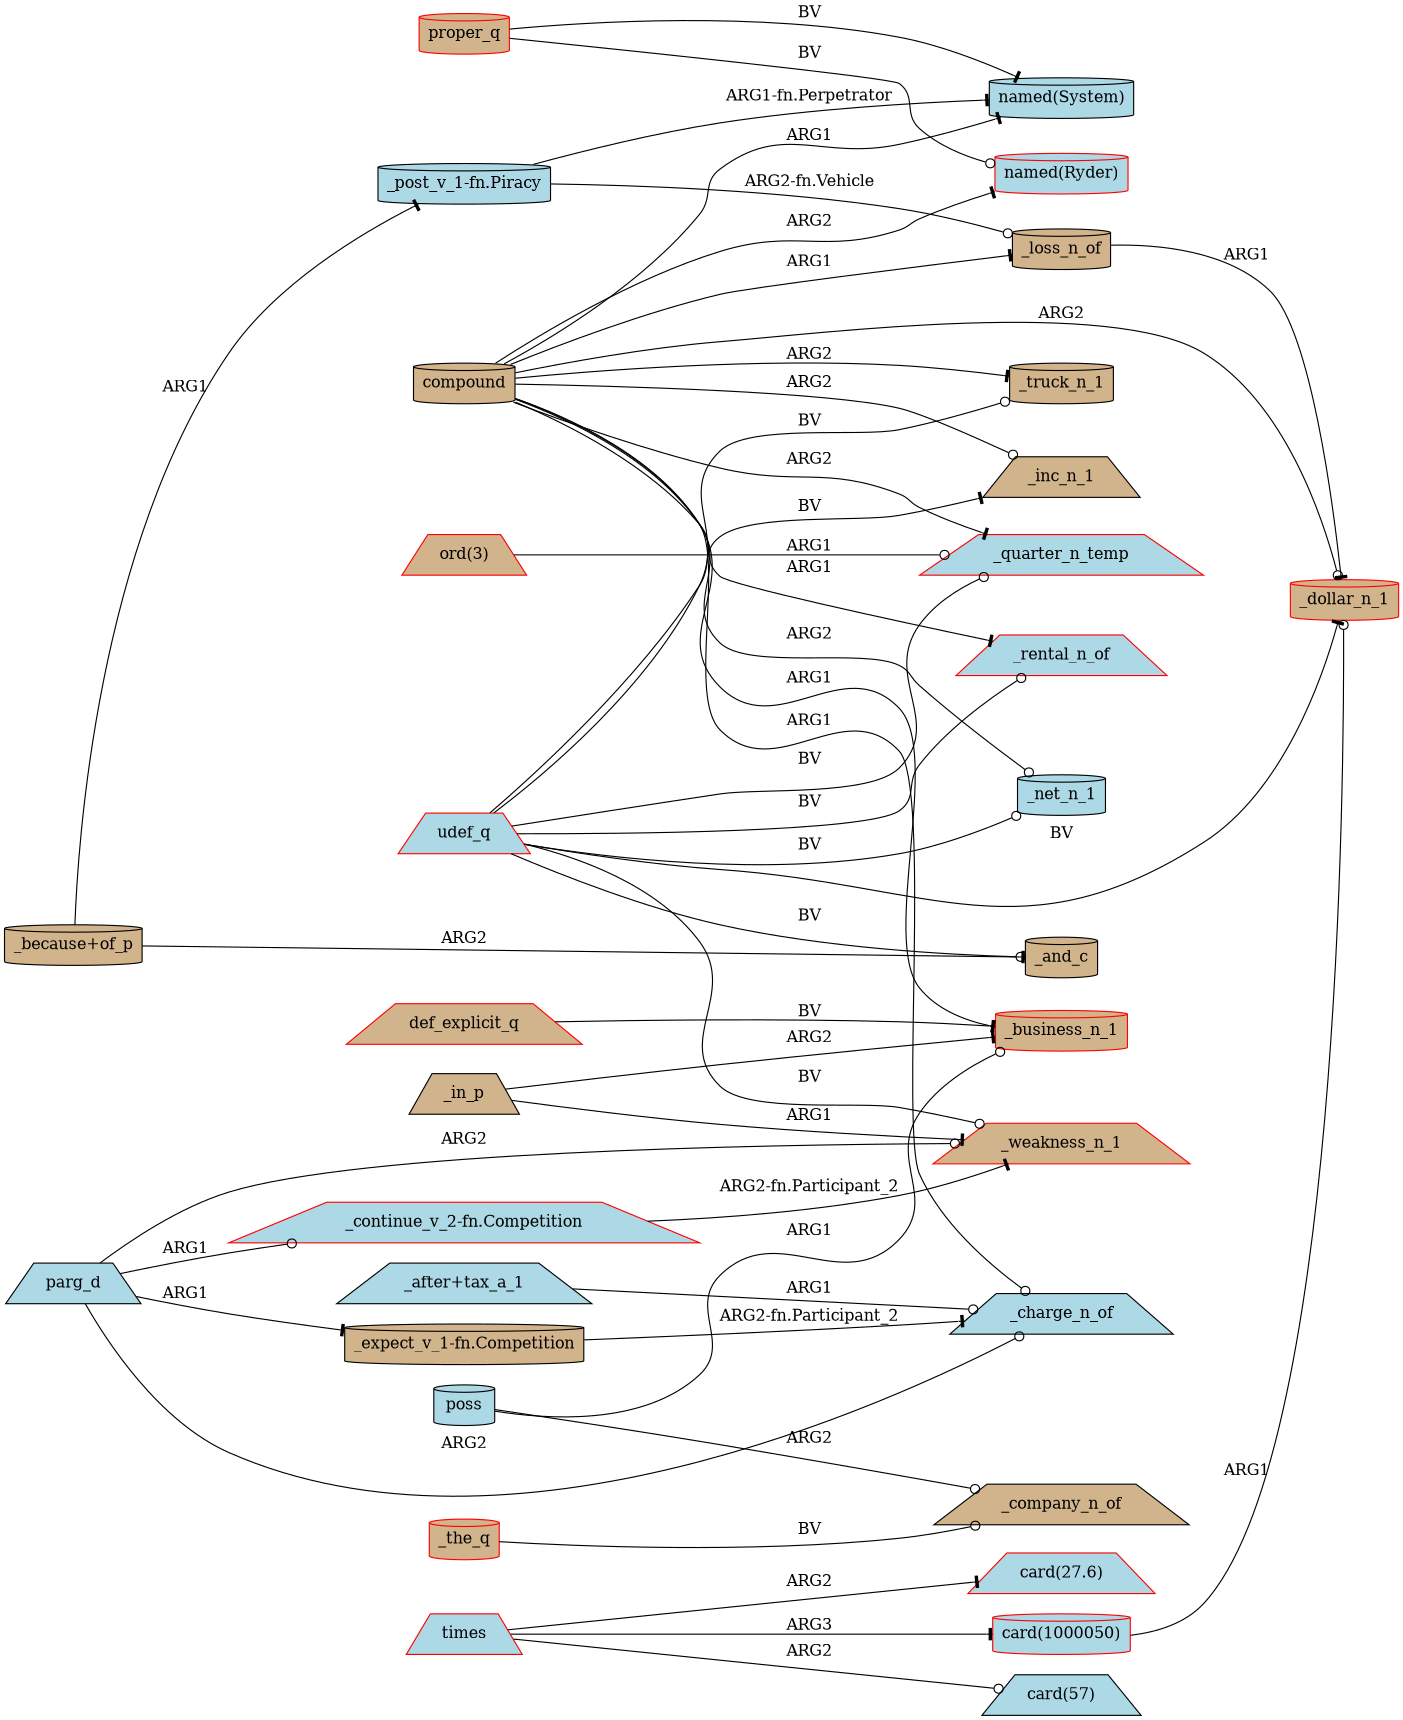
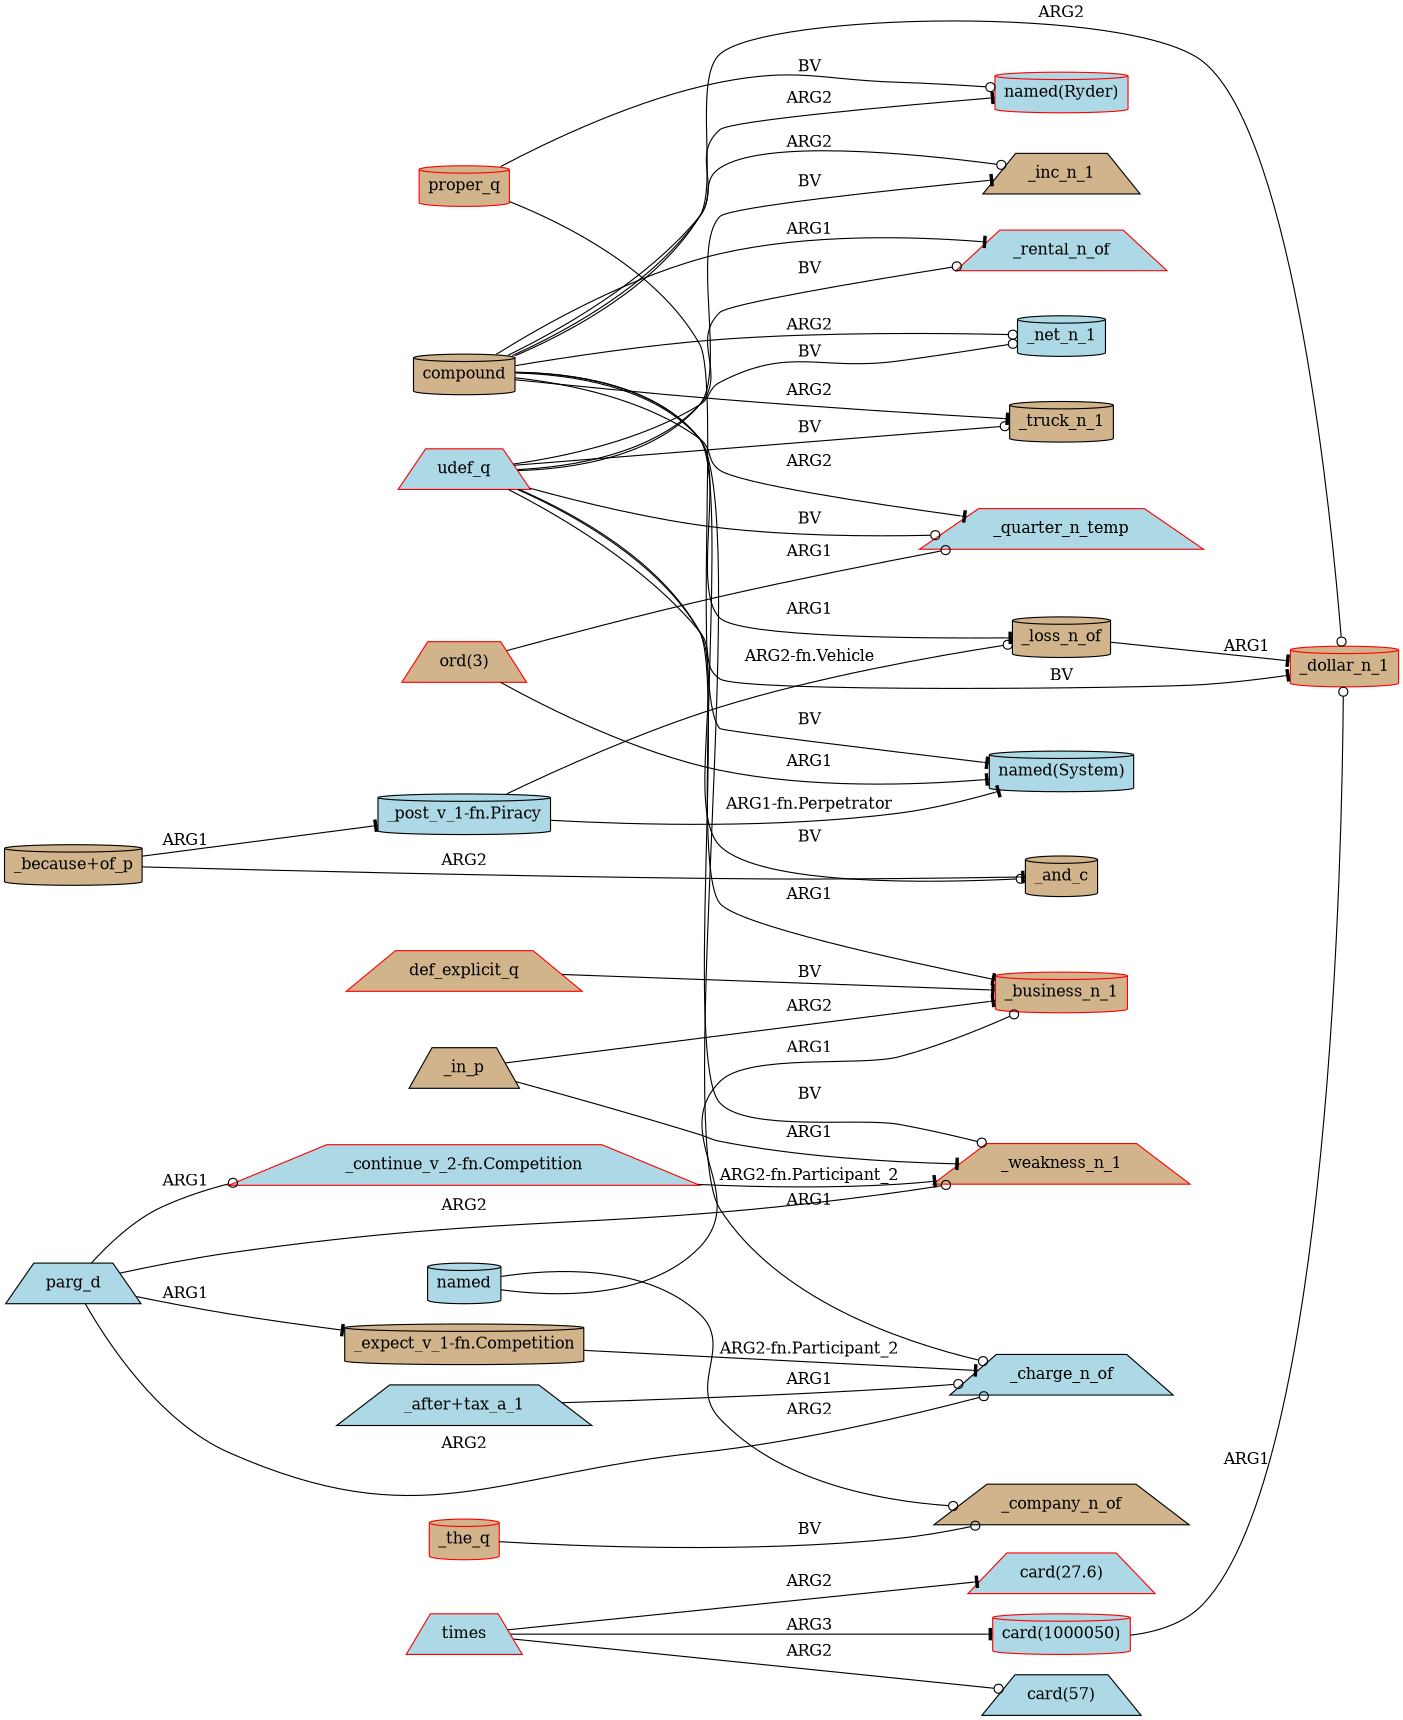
edge "compound" -> "named(System)": now "ord(3)" -> "named(System)"
node "poss": label "poss" -> "named"
